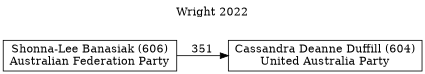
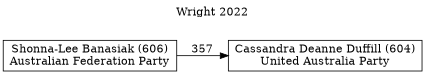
edge "Shonna-Lee Banasiak (606) Australian Federation Party" -> "Cassandra Deanne Duffill (604) United Australia Party": label "351" -> "357"
